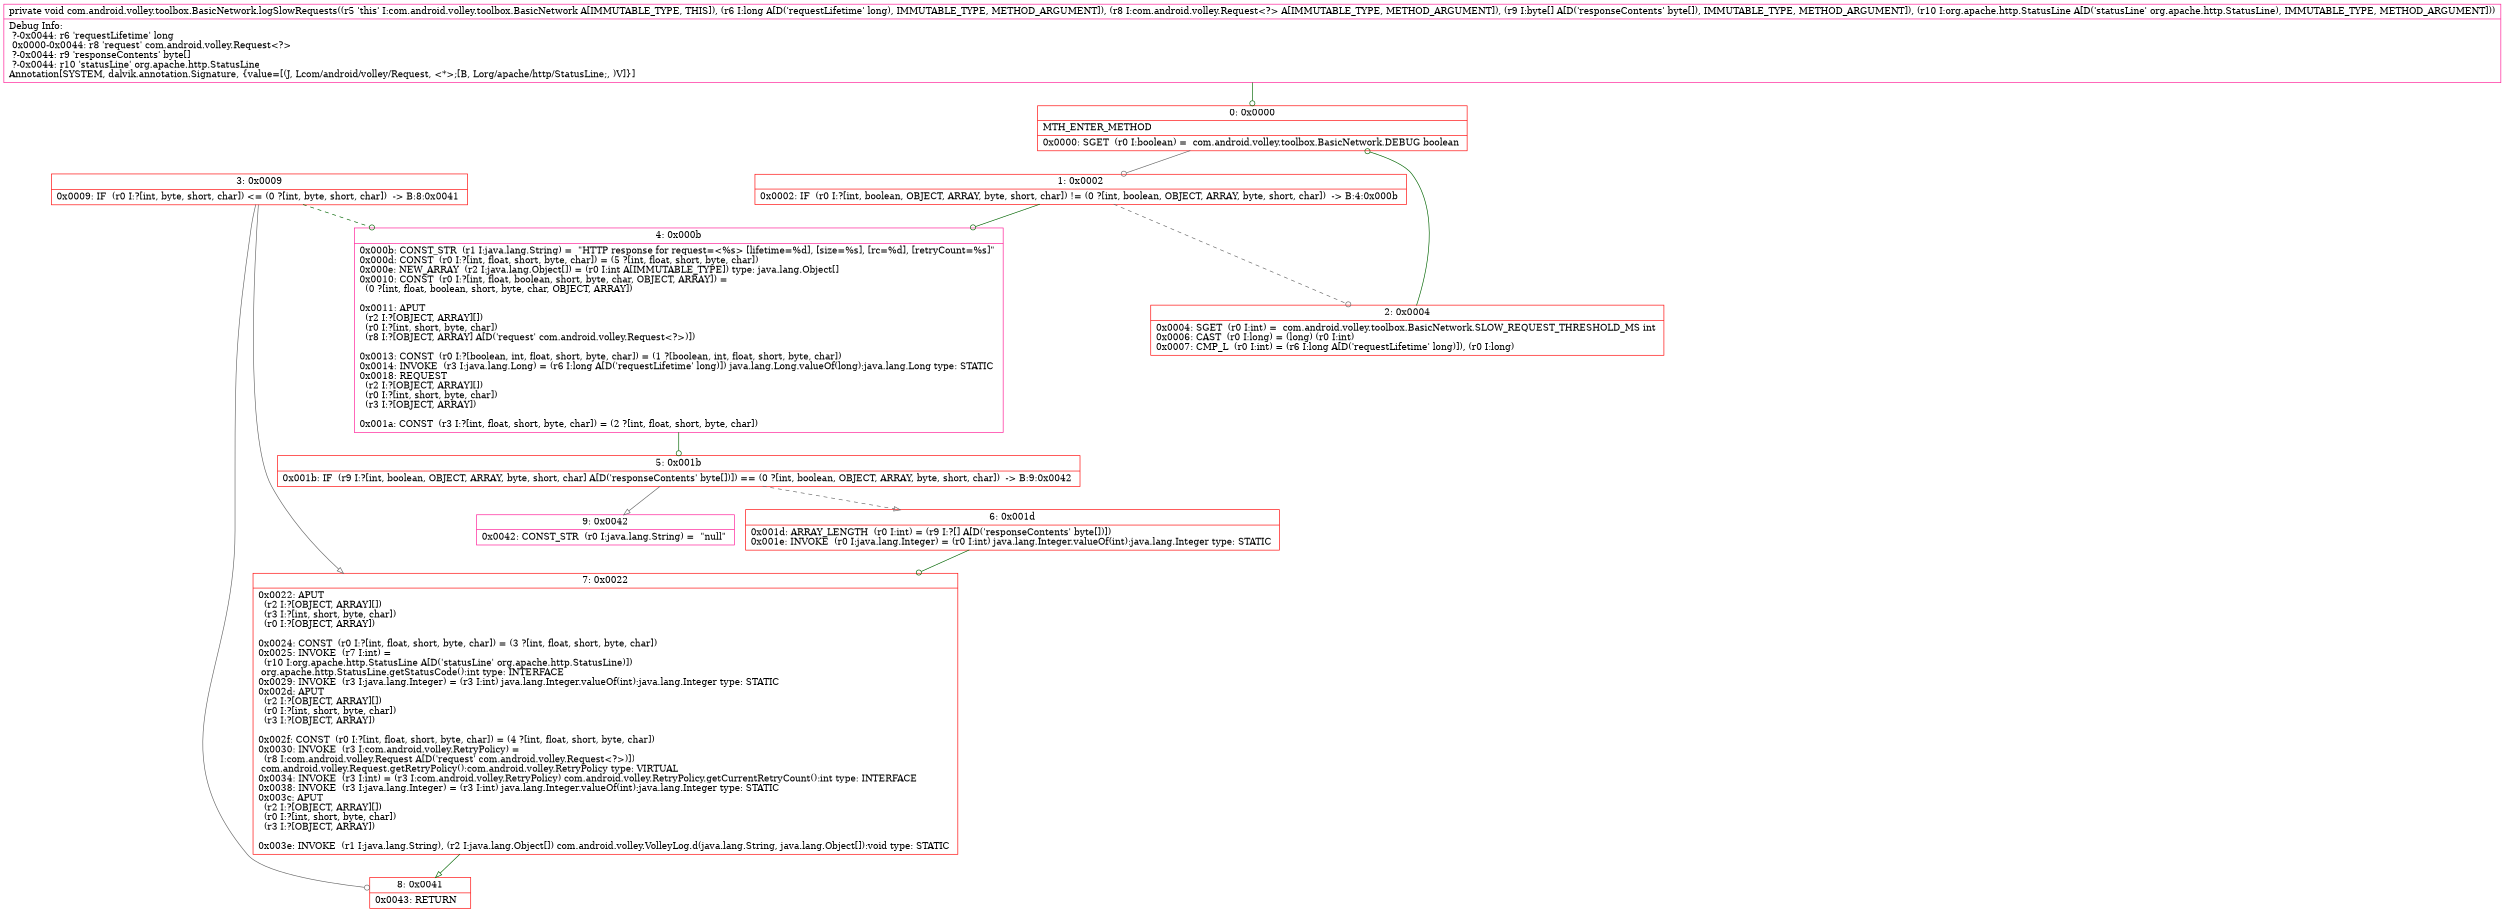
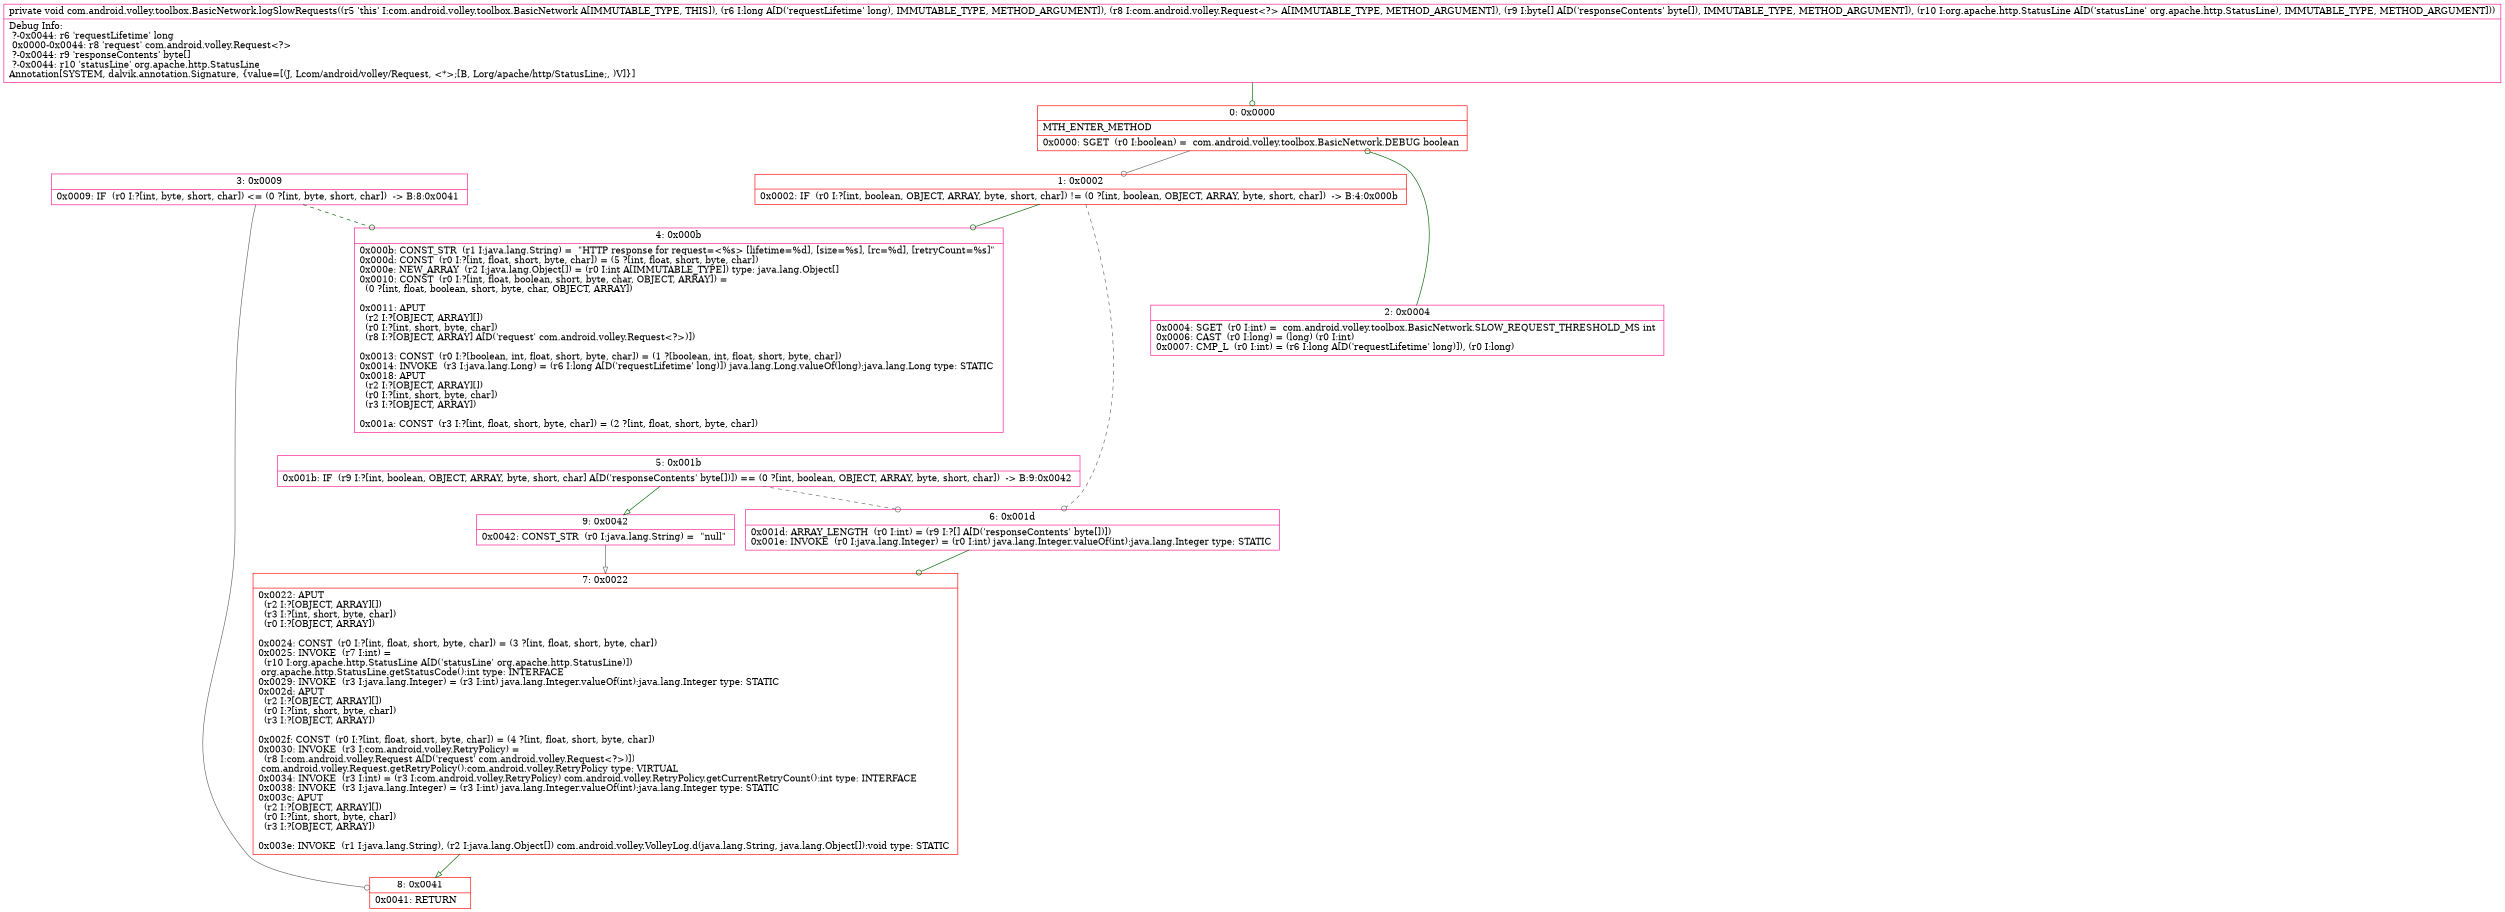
node "3: 0x0009": color red -> deeppink
edge "1: 0x0002" -> "2: 0x0004": now "1: 0x0002" -> "6: 0x001d"
node "2: 0x0004": color red -> deeppink
node "4: 0x000b": text "0x0018: REQUEST" -> "0x0018: APUT"
edge "3: 0x0009" -> "7: 0x0022": now "9: 0x0042" -> "7: 0x0022"
edge "4: 0x000b" -> "5: 0x001b": removed
node "5: 0x001b": color red -> deeppink
edge "5: 0x001b" -> "6: 0x001d": arrowhead onormal -> odot
edge "5: 0x001b" -> "9: 0x0042": color gray40 -> darkgreen
node "6: 0x001d": color red -> deeppink
node "8: 0x0041": text "0x0043: RETURN" -> "0x0041: RETURN"
